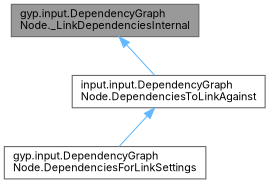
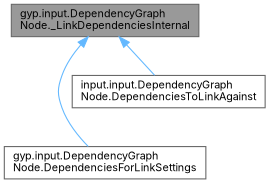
edge "gyp.input.DependencyGraph Node.DependenciesForLinkSettings" -> "input.input.DependencyGraph Node.DependenciesToLinkAgainst": now "gyp.input.DependencyGraph Node.DependenciesForLinkSettings" -> "gyp.input.DependencyGraph Node._LinkDependenciesInternal"
